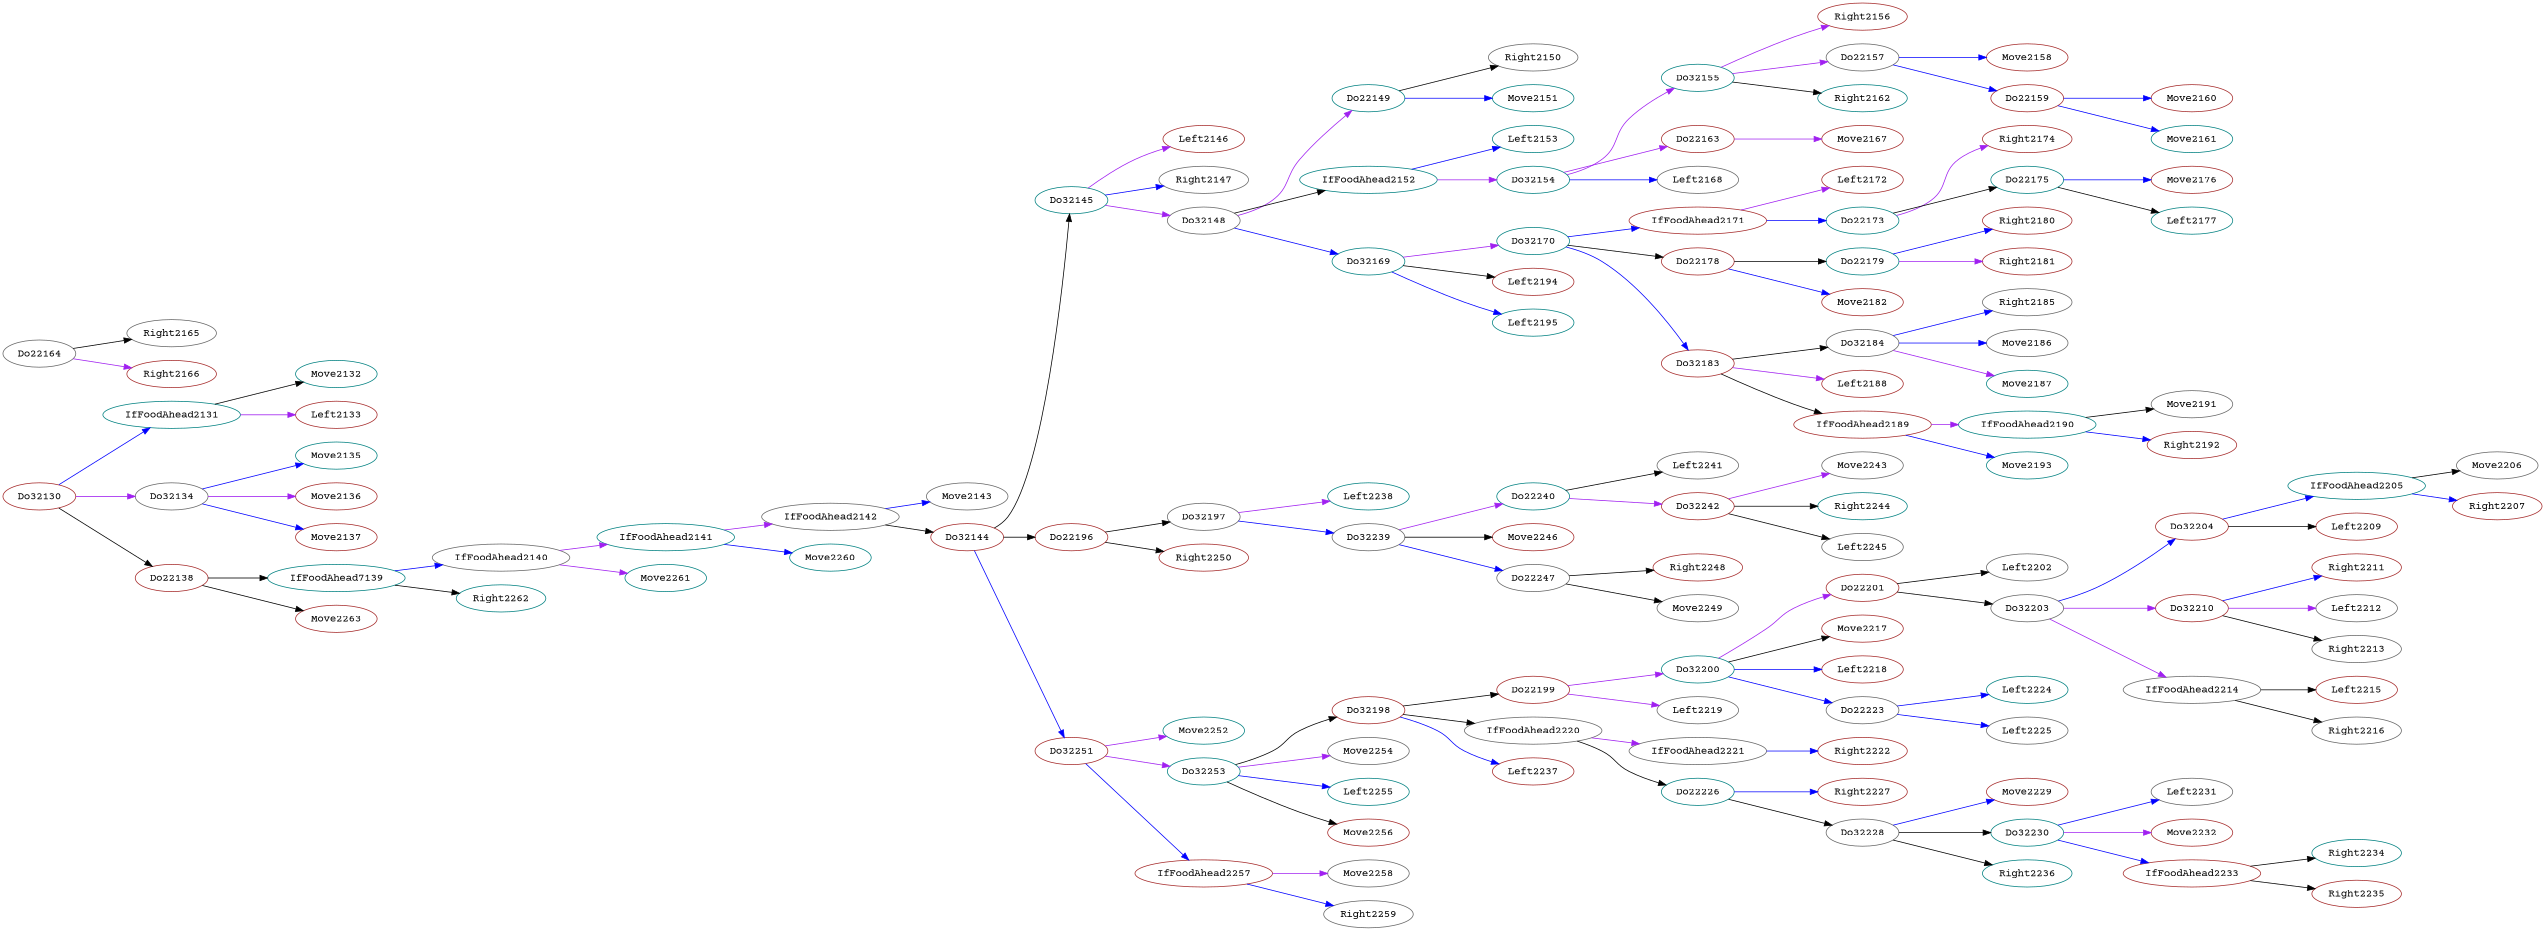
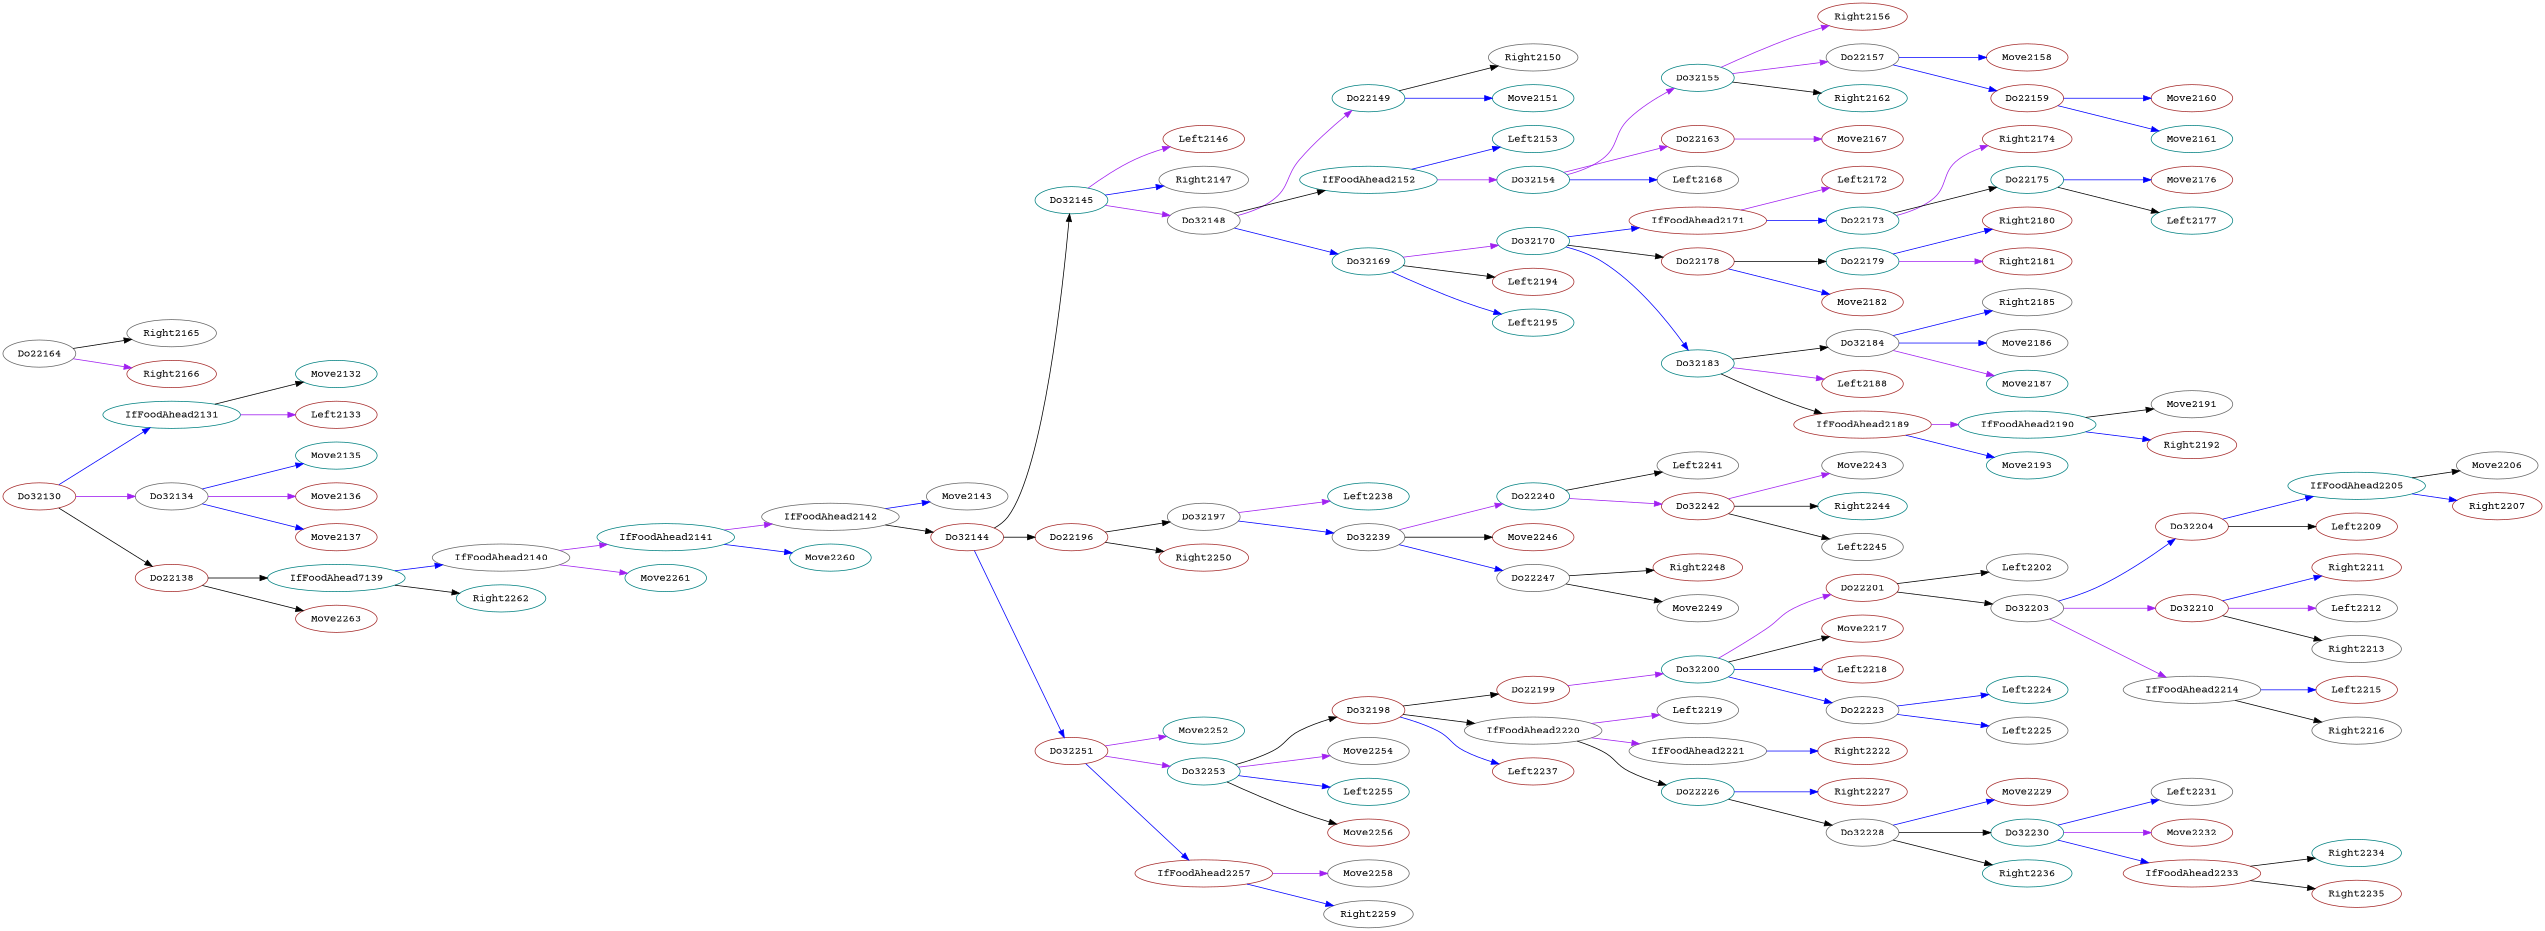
node "Do32183": color brown -> teal
edge "IfFoodAhead2214" -> "Left2215": color black -> blue
edge "Do22199" -> "Left2219": now "IfFoodAhead2220" -> "Left2219"
